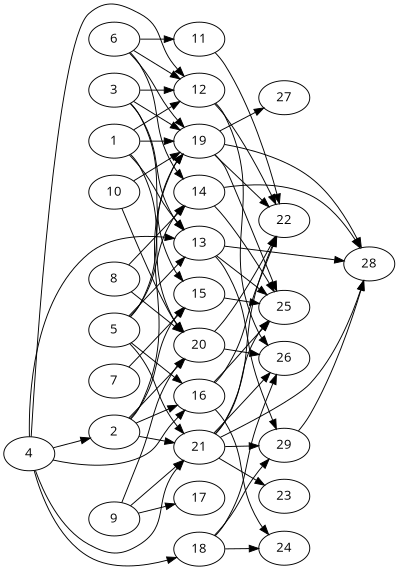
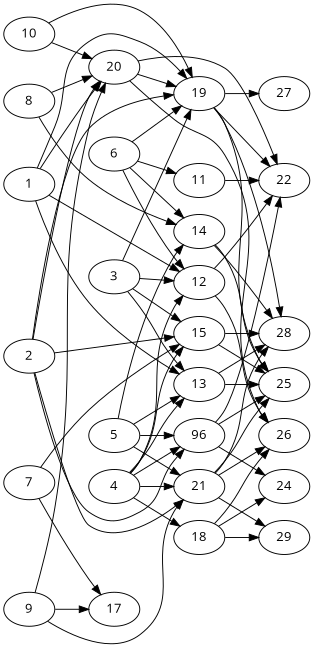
edge "5" -> "19": now "20" -> "19"
edge "13" -> "29": removed
edge "21" -> "22": removed
edge "29" -> "28": now "15" -> "28"
node "16": label "16" -> "96"
edge "4" -> "2": now "4" -> "15"
node "23": removed
edge "7" -> "17": added
